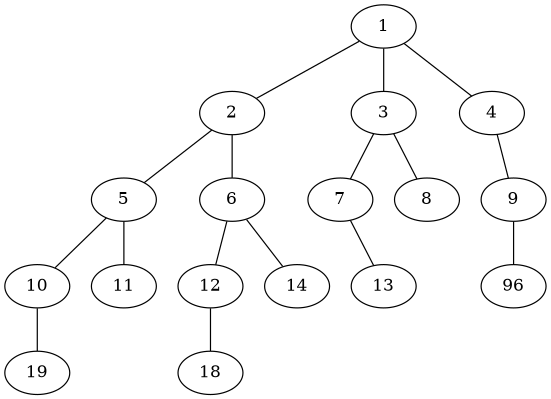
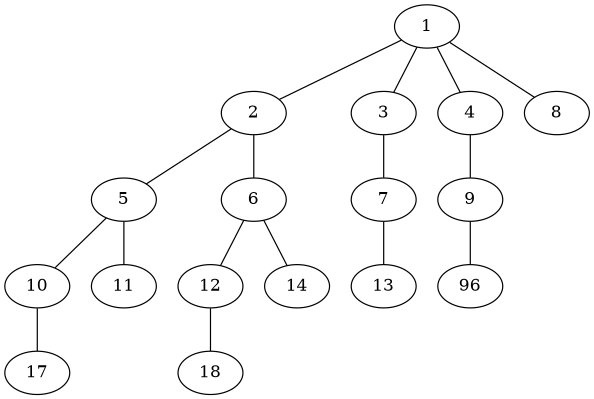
edge "3" -- "8": now "1" -- "8"
node "19": label "19" -> "17"
